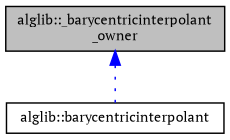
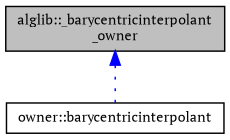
node "alglib::barycentricinterpolant": label "alglib::barycentricinterpolant" -> "owner::barycentricinterpolant"
